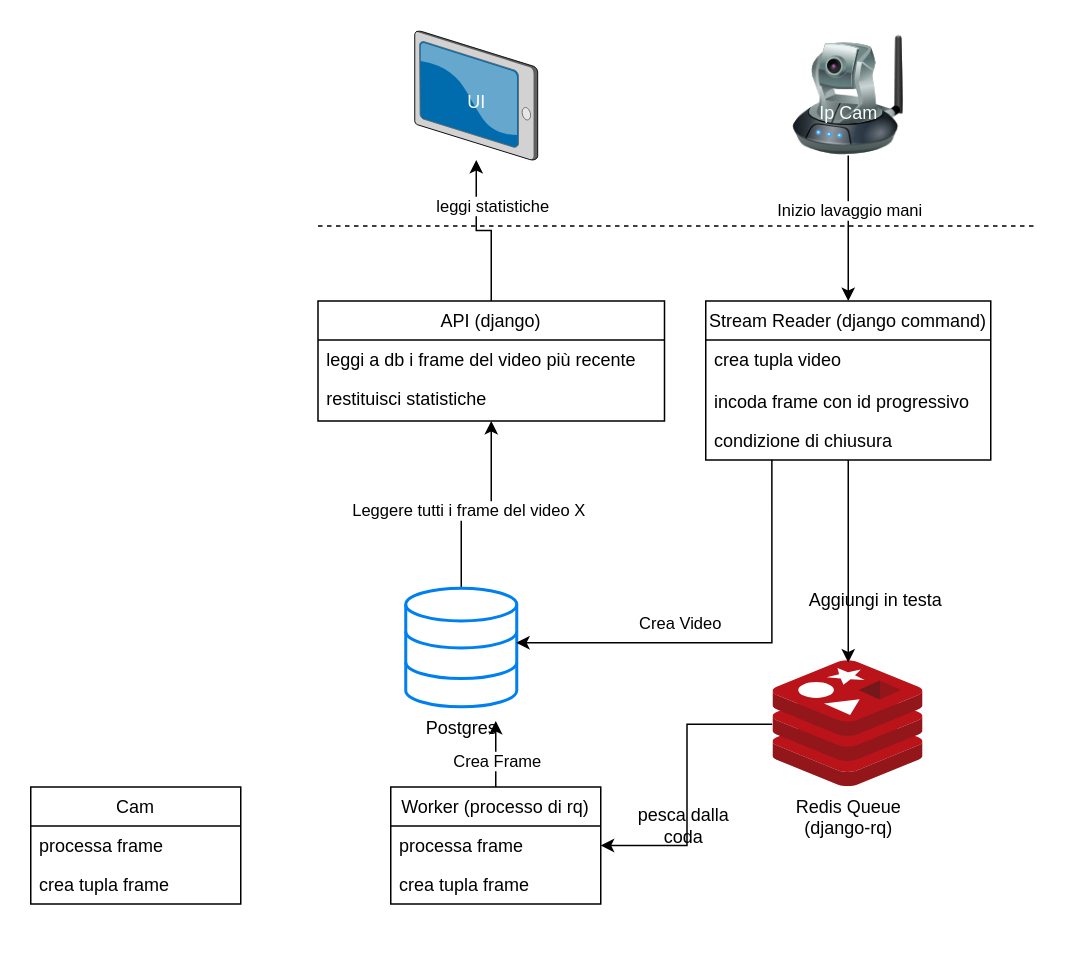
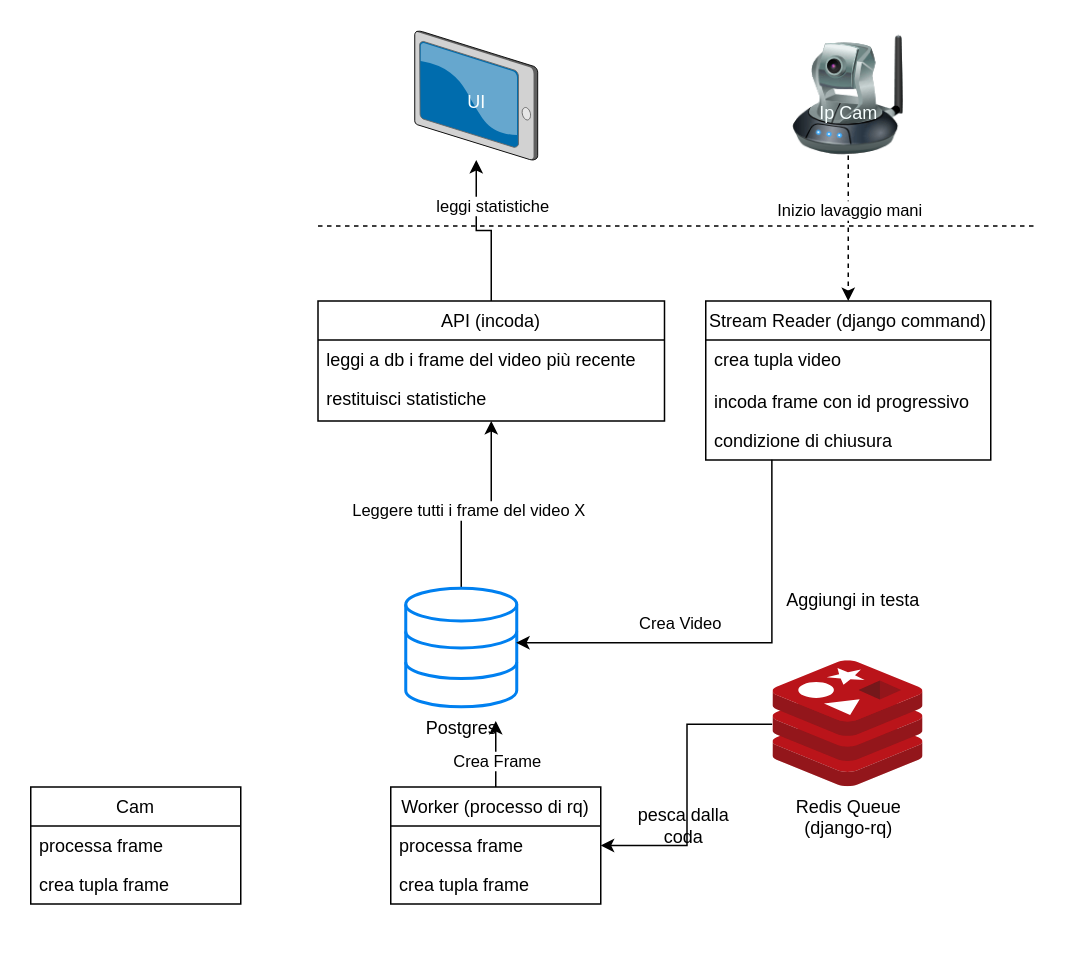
edge "Ip Cam" -> "Stream Reader (django command)": style solid -> dashed
node "API (django)": label "API (django)" -> "API (incoda)"
edge "Stream Reader (django command)" -> "Redis Queue (django-rq)": removed
node "Aggiungi in testa": moved (875, 601) -> (853, 601)
